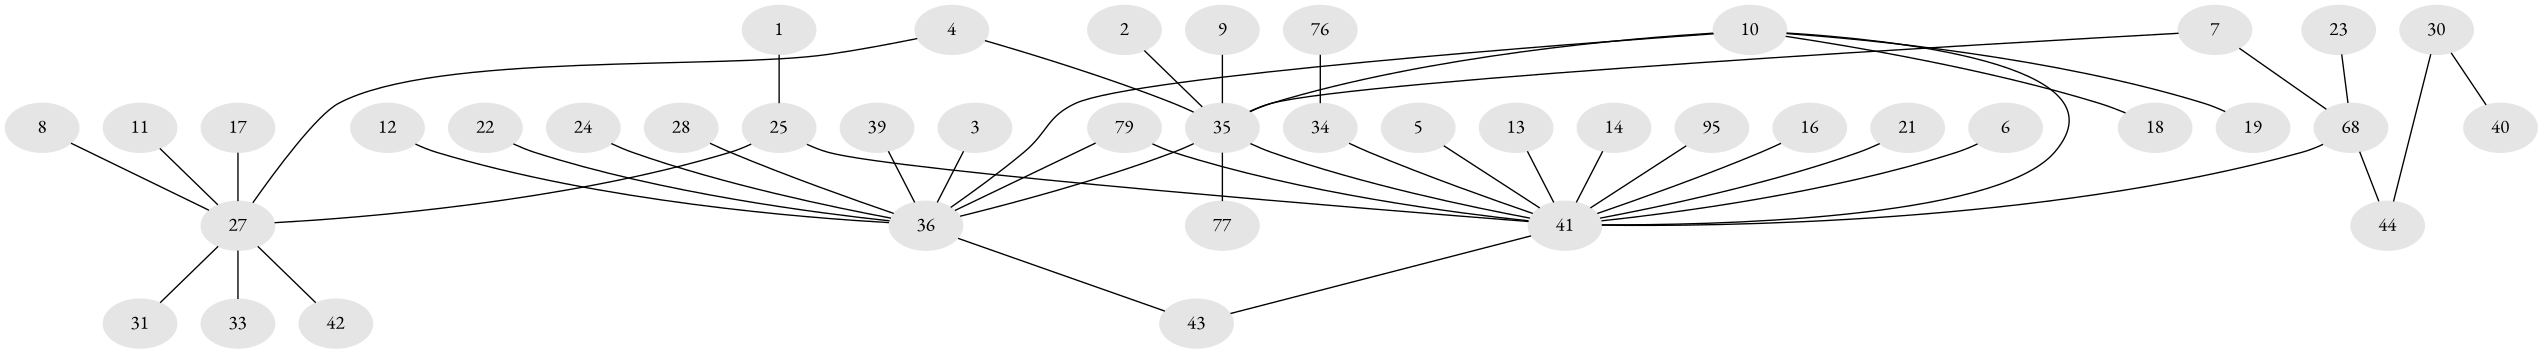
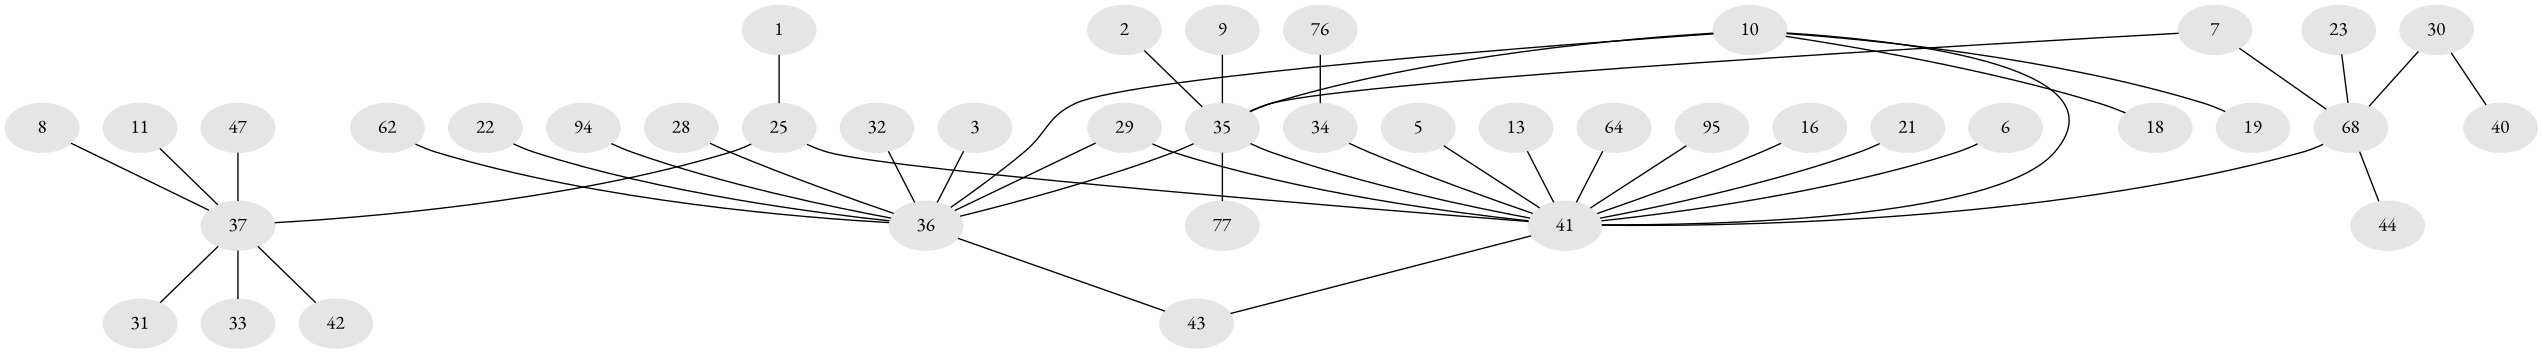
node "4": removed
node "17": label "17" -> "47"
node "12": label "12" -> "62"
node "24": label "24" -> "94"
node "39": label "39" -> "32"
node "79": label "79" -> "29"
node "14": label "14" -> "64"
edge "30" -- "44": now "30" -- "68"
node "27": label "27" -> "37"
